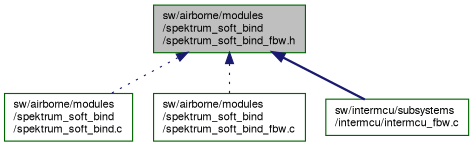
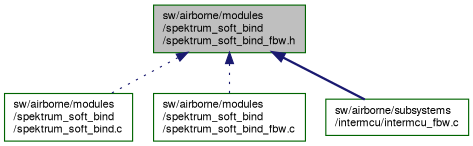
node "sw/intermcu/subsystems /intermcu/intermcu_fbw.c": label "sw/intermcu/subsystems /intermcu/intermcu_fbw.c" -> "sw/airborne/subsystems /intermcu/intermcu_fbw.c"
